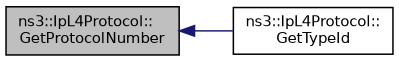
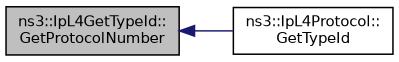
node "ns3::IpL4Protocol:: GetProtocolNumber": label "ns3::IpL4Protocol:: GetProtocolNumber" -> "ns3::IpL4GetTypeId:: GetProtocolNumber"
